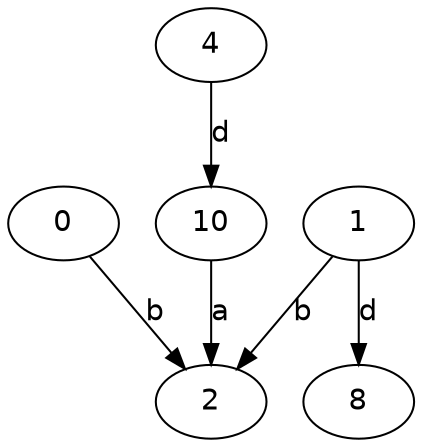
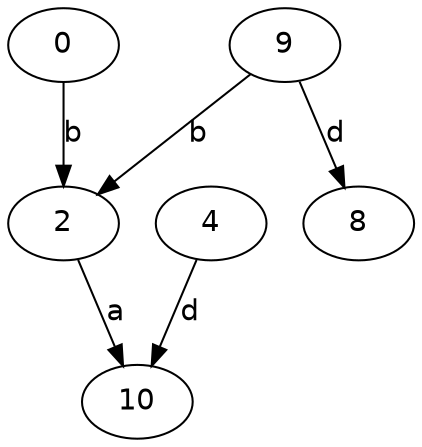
node "1": label "1" -> "9"
edge "10" -> "2": reversed
